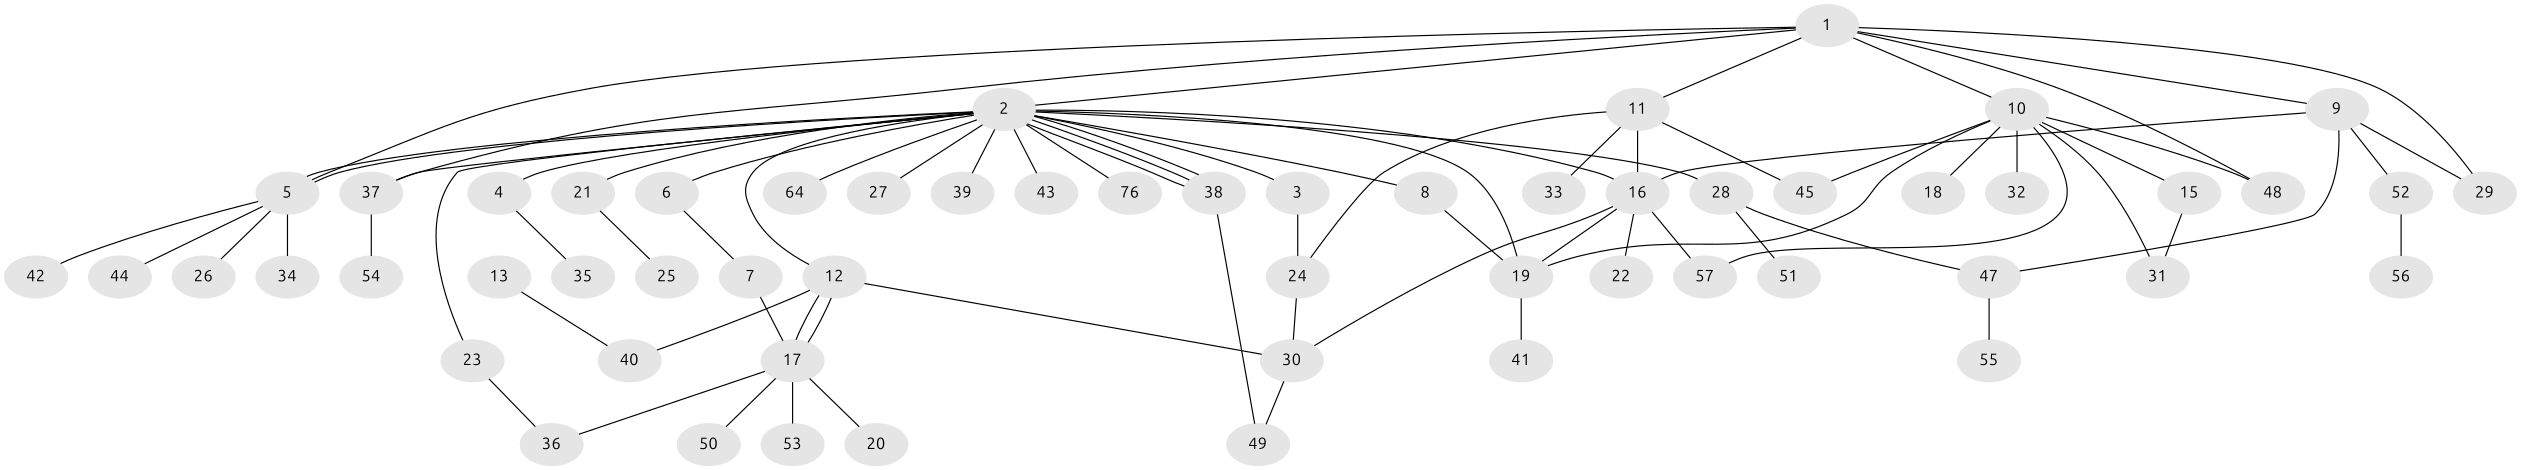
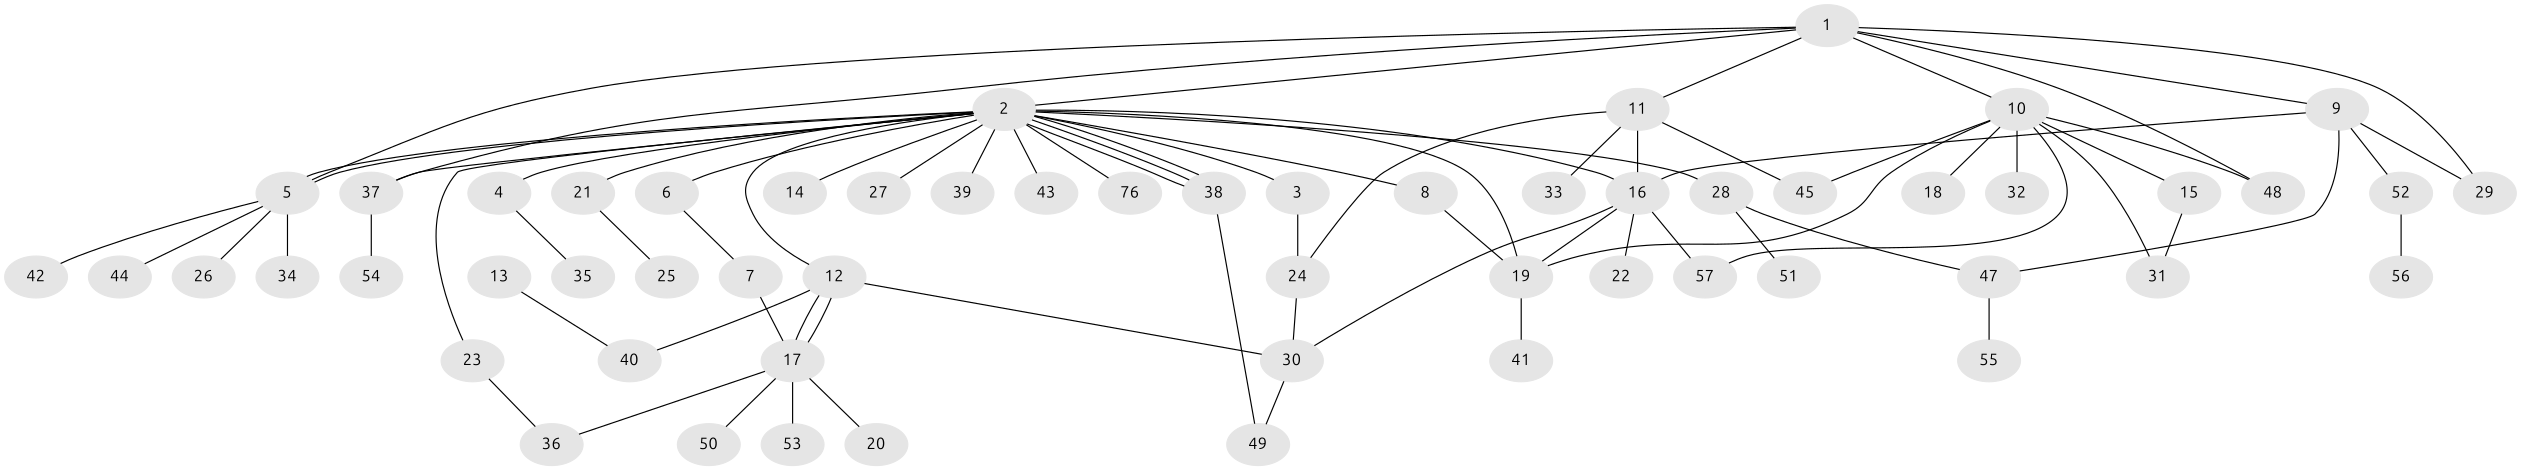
node "64": label "64" -> "14"
